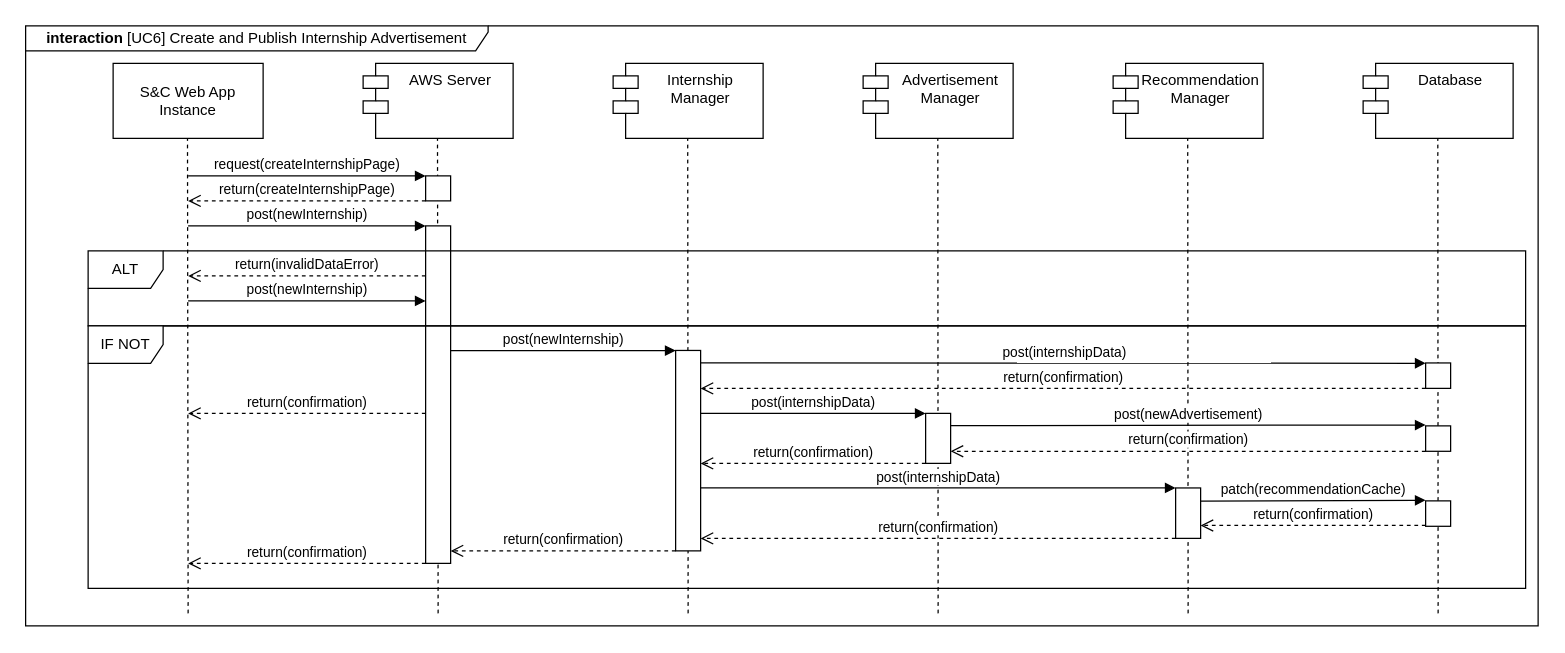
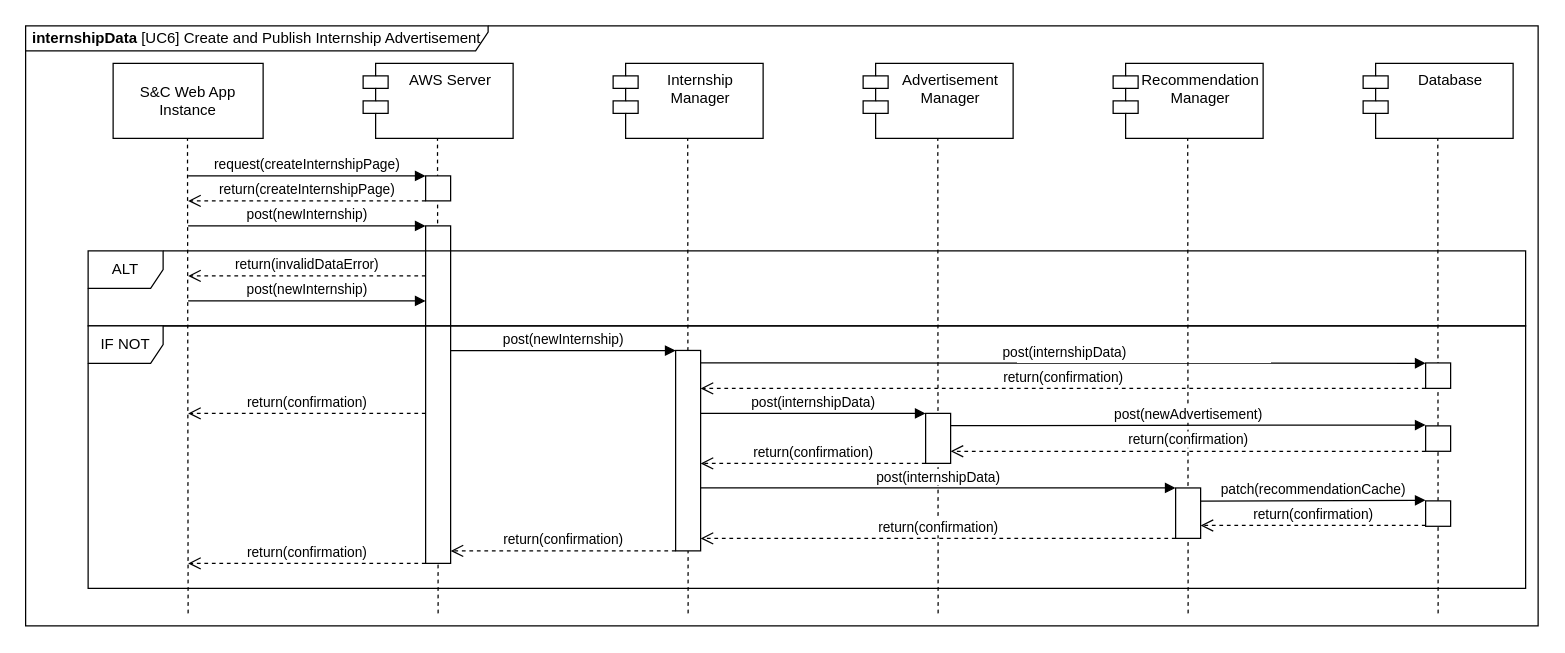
node "interaction [UC6] Create and Publish Internship Advertisement": label "interaction [UC6] Create and Publish Internship Advertisement" -> "internshipData [UC6] Create and Publish Internship Advertisement"
